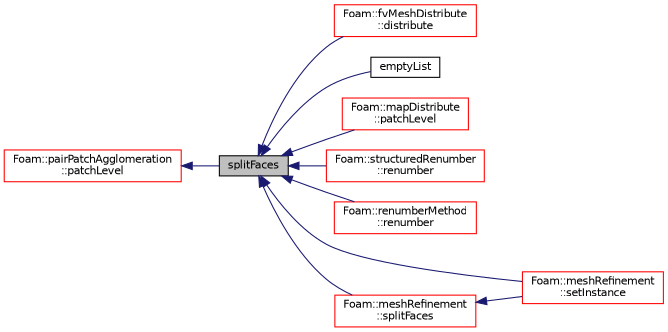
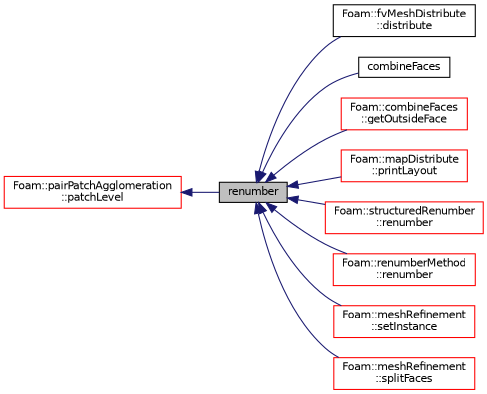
node "Foam::fvMeshDistribute ::distribute": color red -> black
node "emptyList": label "emptyList" -> "combineFaces"
node "Foam::combineFaces ::getOutsideFace": added
node "Foam::mapDistribute ::patchLevel": label "Foam::mapDistribute ::patchLevel" -> "Foam::mapDistribute ::printLayout"
node "splitFaces": label "splitFaces" -> "renumber"
edge "Foam::meshRefinement ::setInstance" -> "Foam::meshRefinement ::splitFaces": removed
